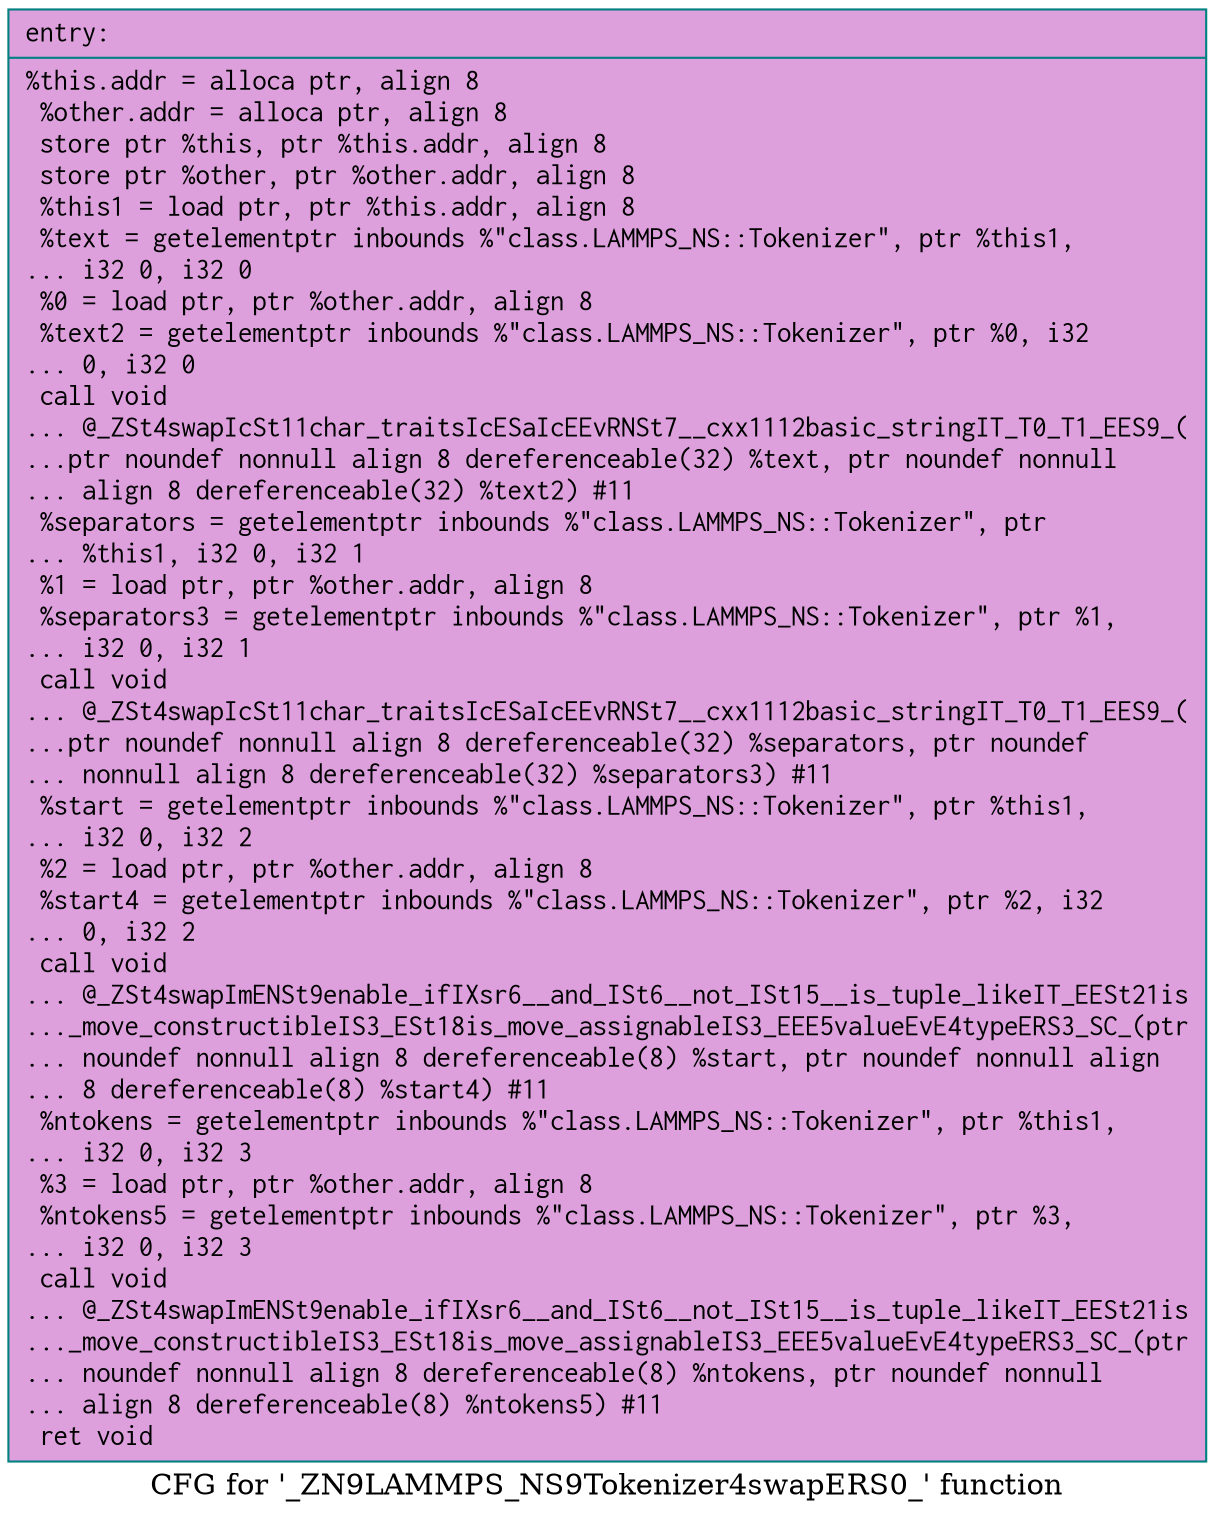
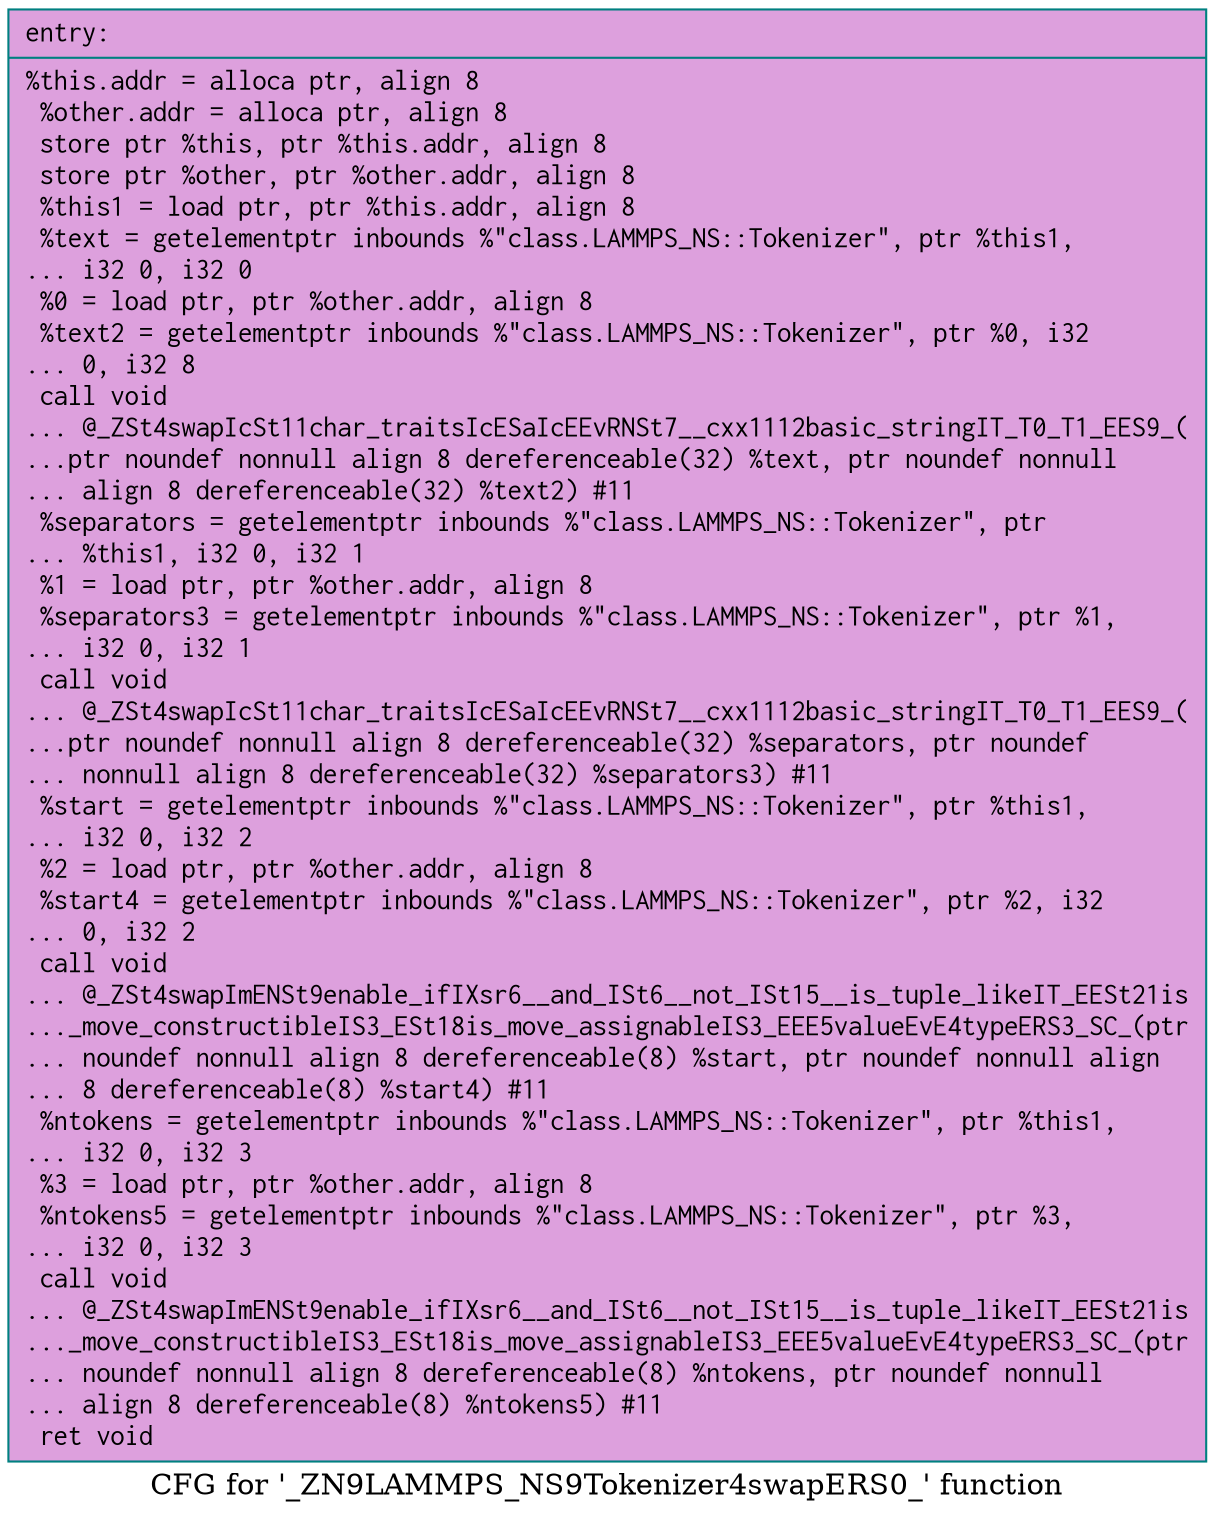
node "entry:": text "... 0, i32 0" -> "... 0, i32 8"
